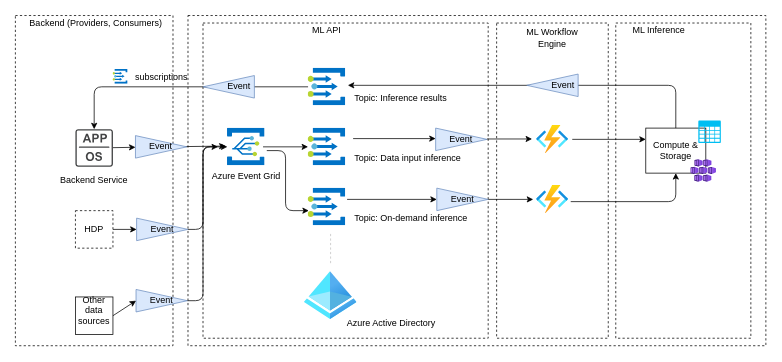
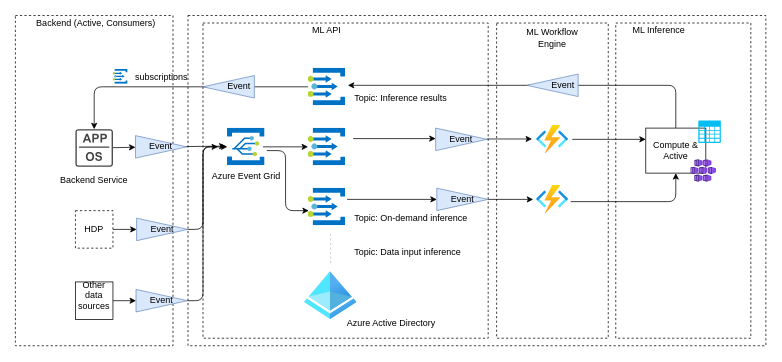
node "Backend (Providers, Consumers)": label "Backend (Providers, Consumers)" -> "Backend (Active, Consumers)"
node "Compute & Storage": label "Compute & Storage" -> "Compute & Active"
node "Topic: Data input inference": moved (413, 158) -> (413, 252)
node "Other data sources": moved (94, 315) -> (94, 300)
